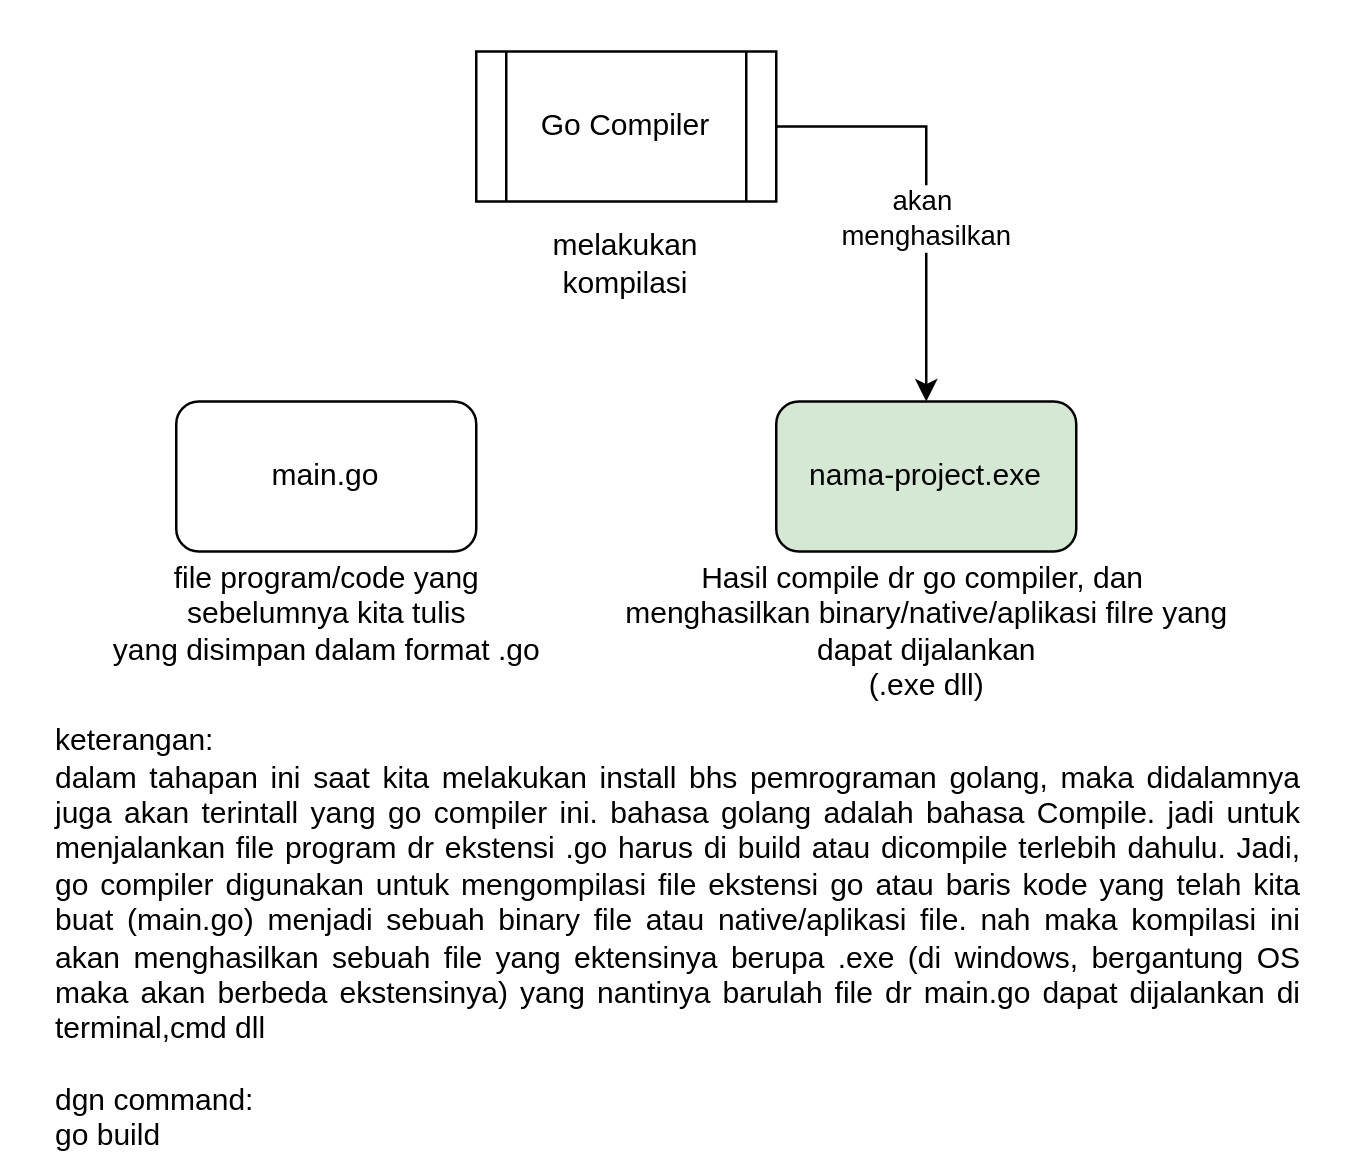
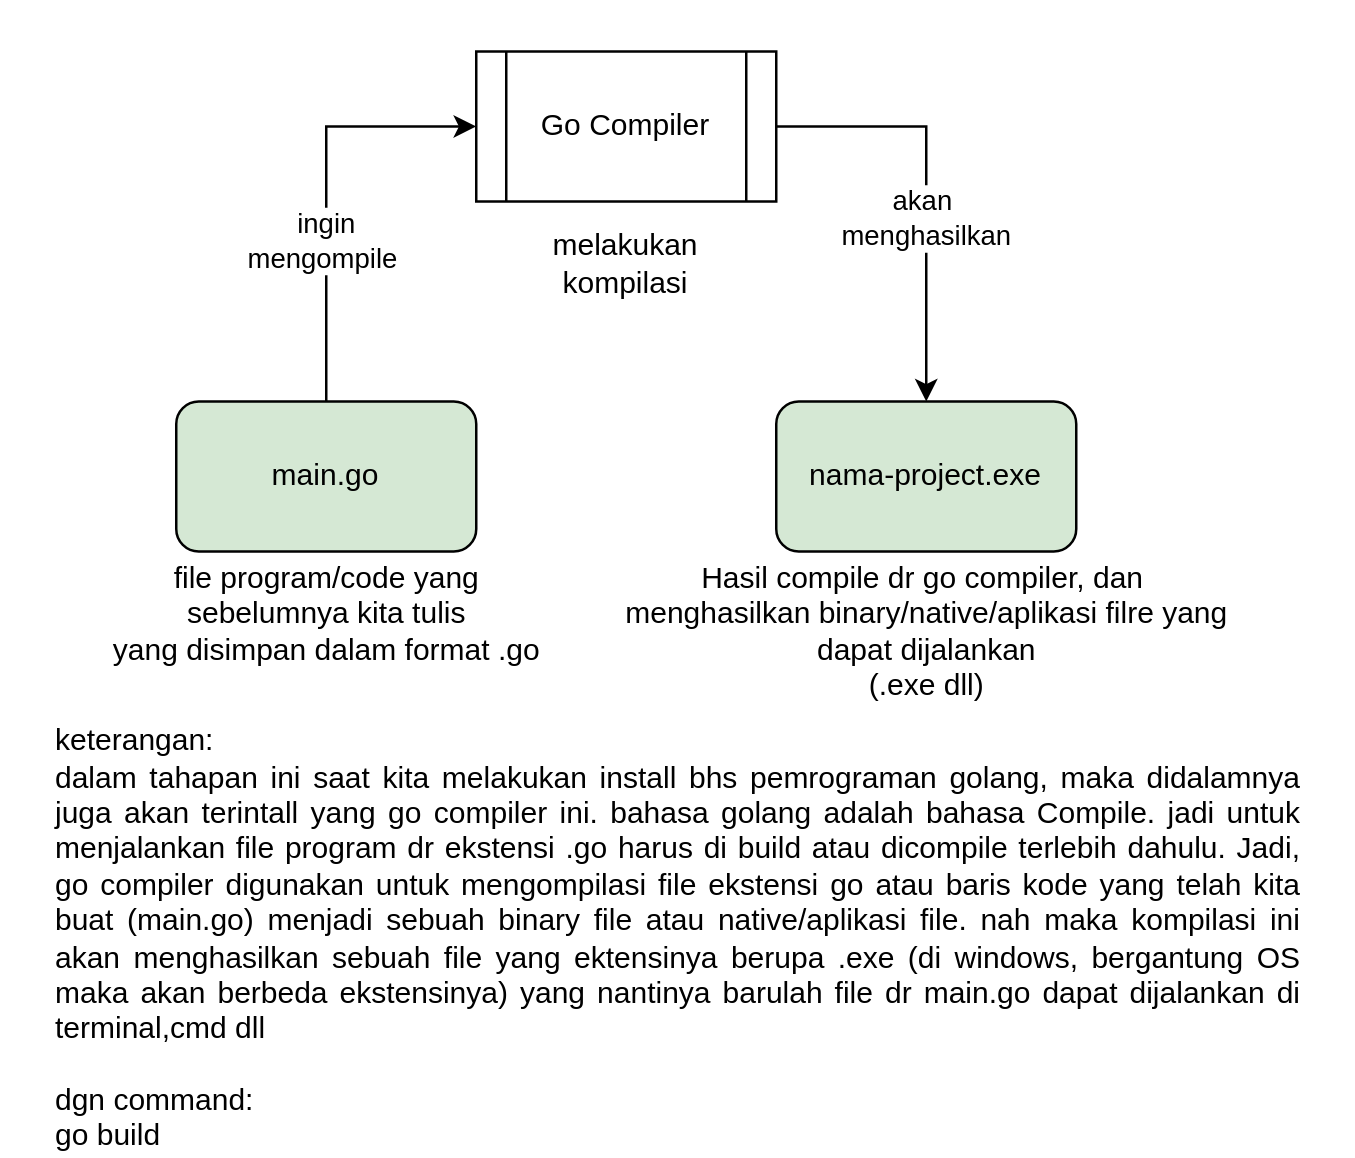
edge "main.go" -> "Go Compiler": added, label "ingin mengompile"
node "main.go": fillcolor #ffffff -> #d5e8d4
